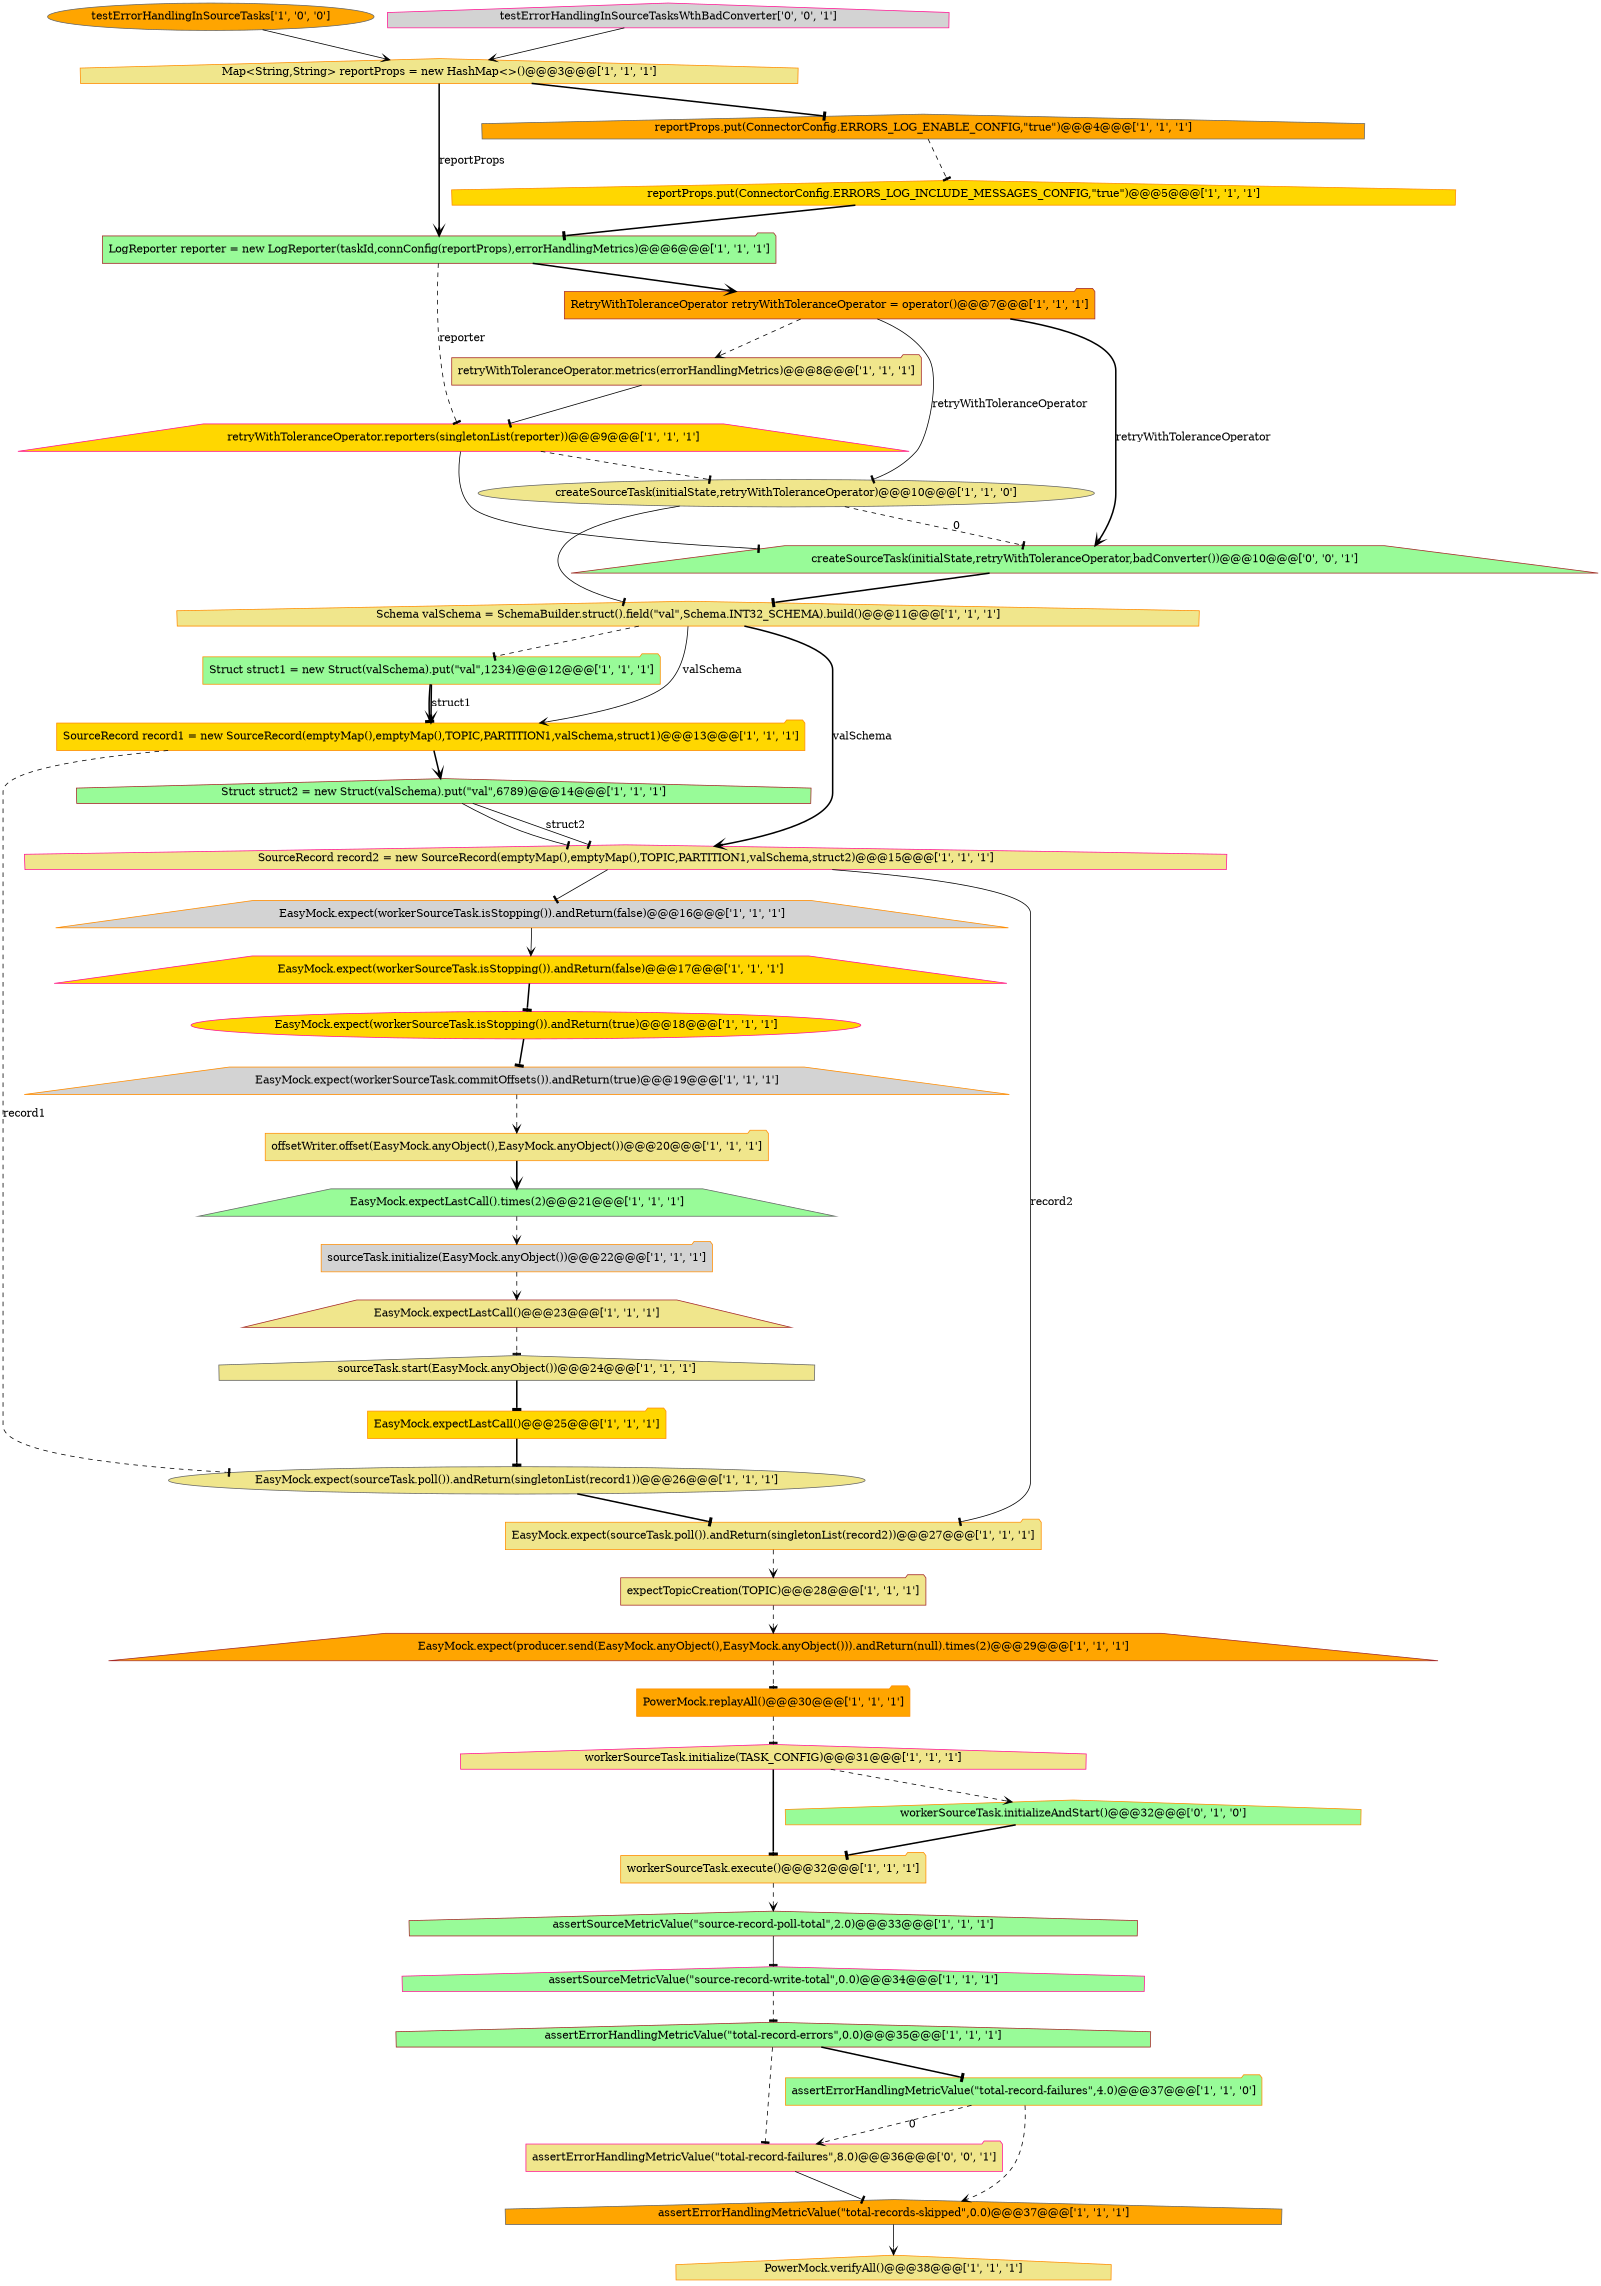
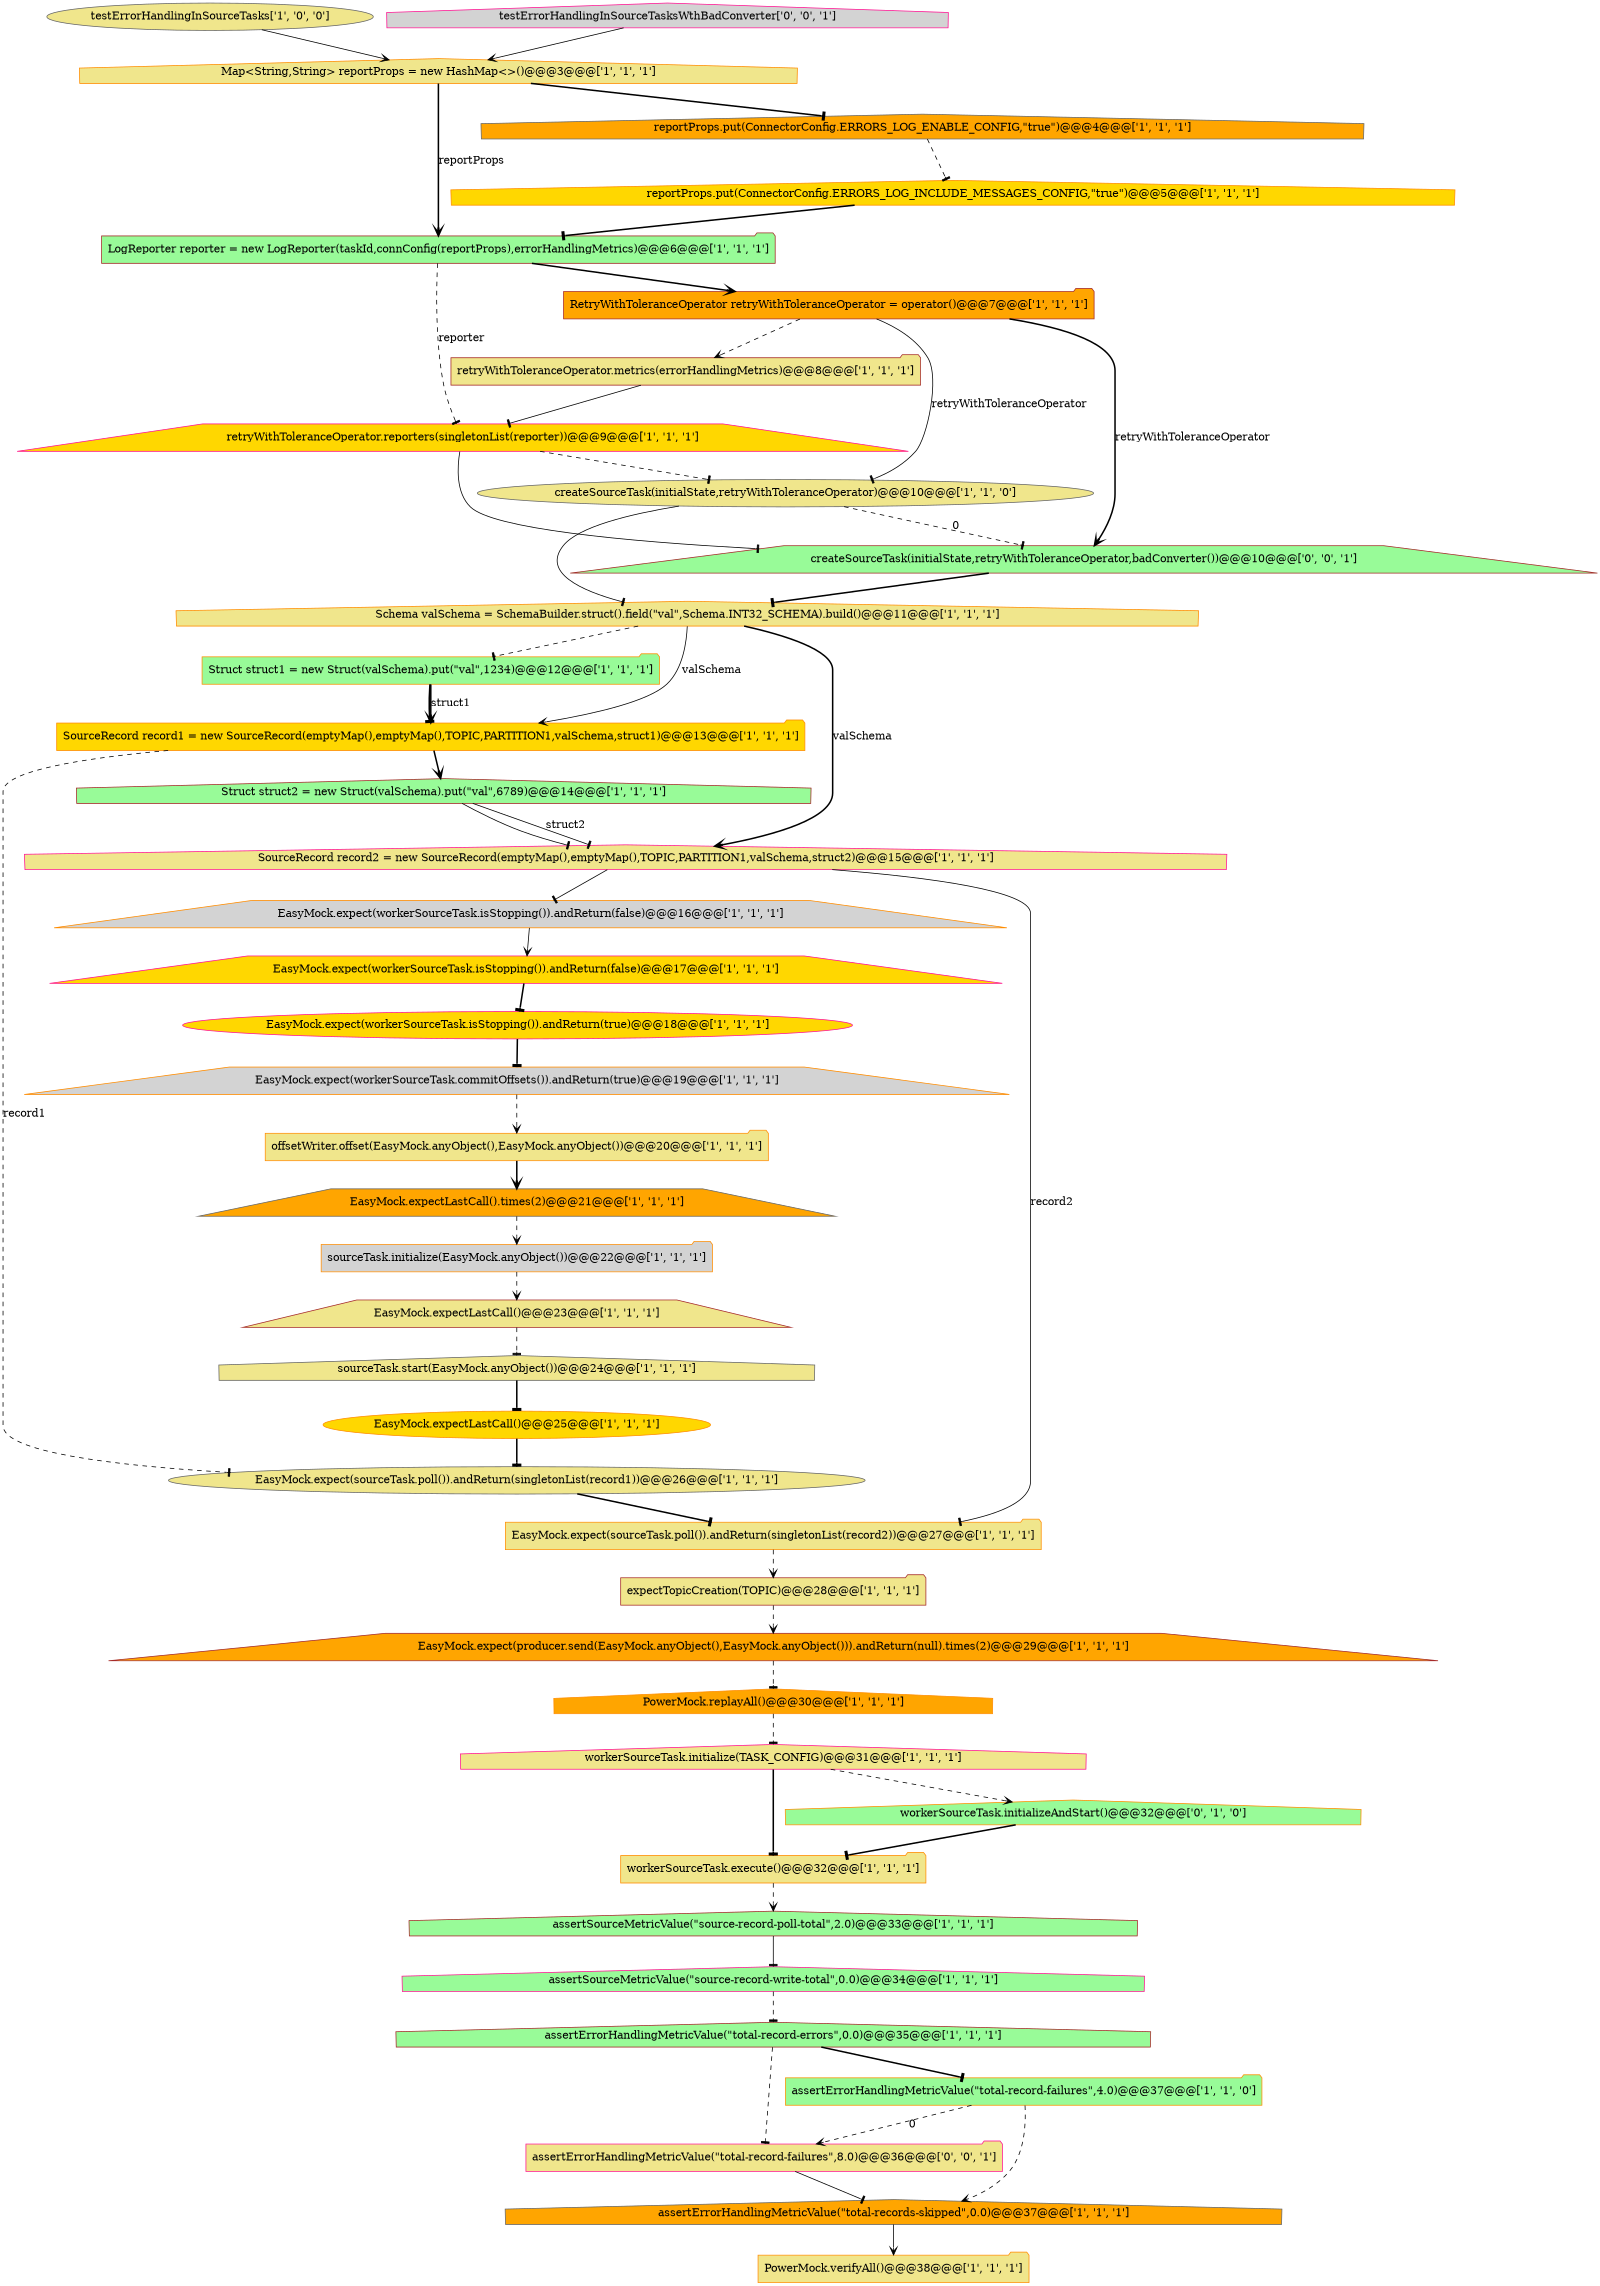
node "testErrorHandlingInSourceTasks['1', '0', '0']": fillcolor orange -> khaki
node "EasyMock.expectLastCall().times(2)@@@21@@@['1', '1', '1']": fillcolor palegreen -> orange
node "EasyMock.expectLastCall()@@@25@@@['1', '1', '1']": shape folder -> ellipse
node "PowerMock.replayAll()@@@30@@@['1', '1', '1']": shape folder -> house
node "PowerMock.verifyAll()@@@38@@@['1', '1', '1']": shape house -> folder
